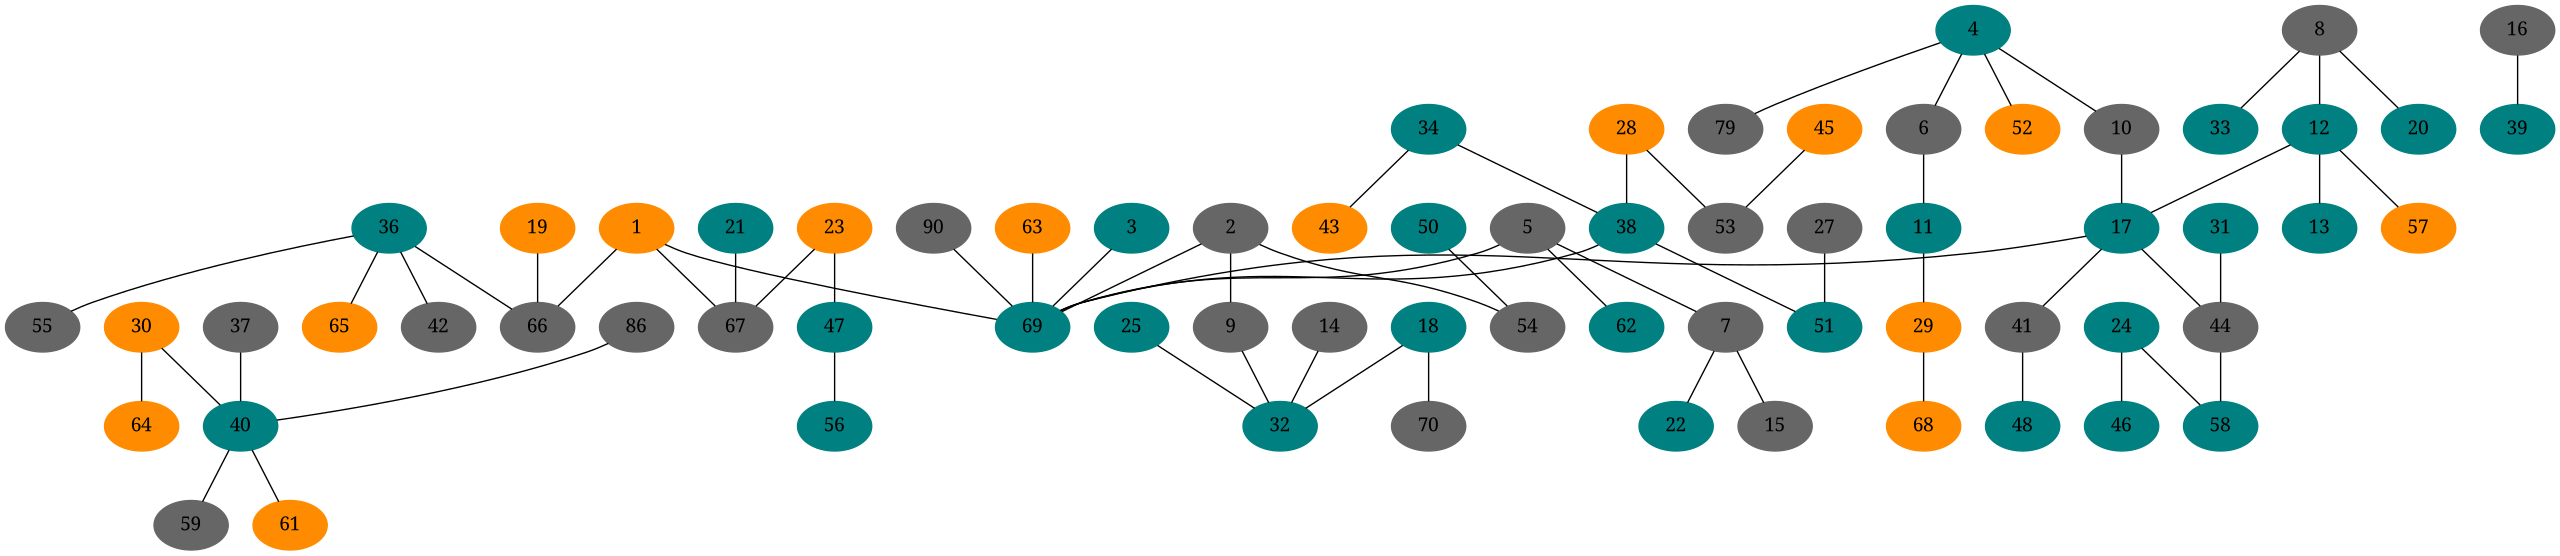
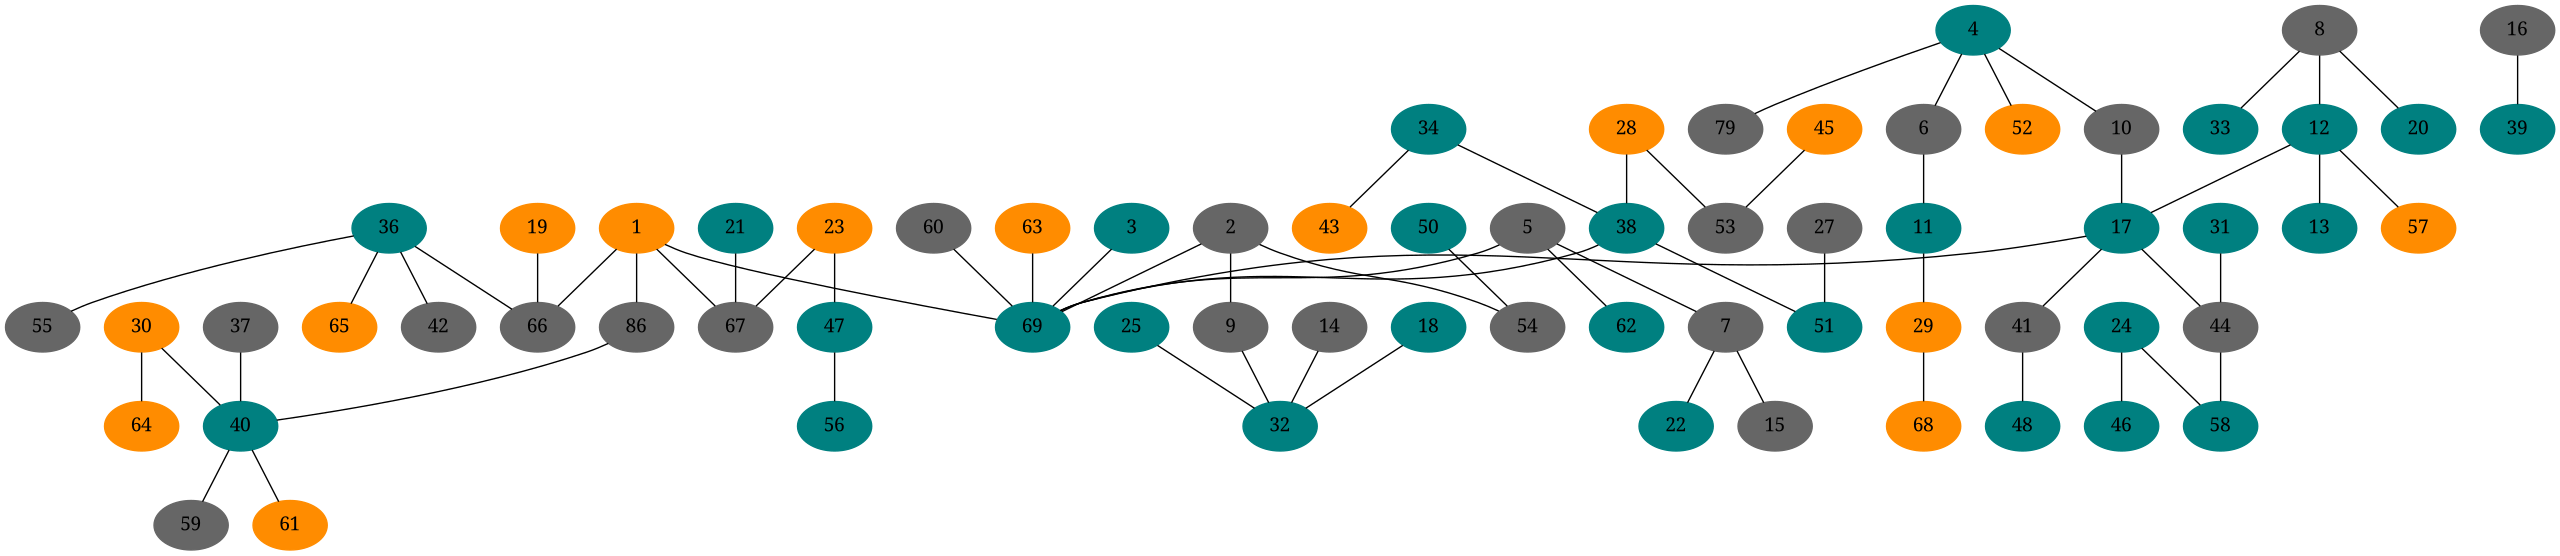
node "90": label "90" -> "60"
edge "1" -- "86": added
node "70": removed
